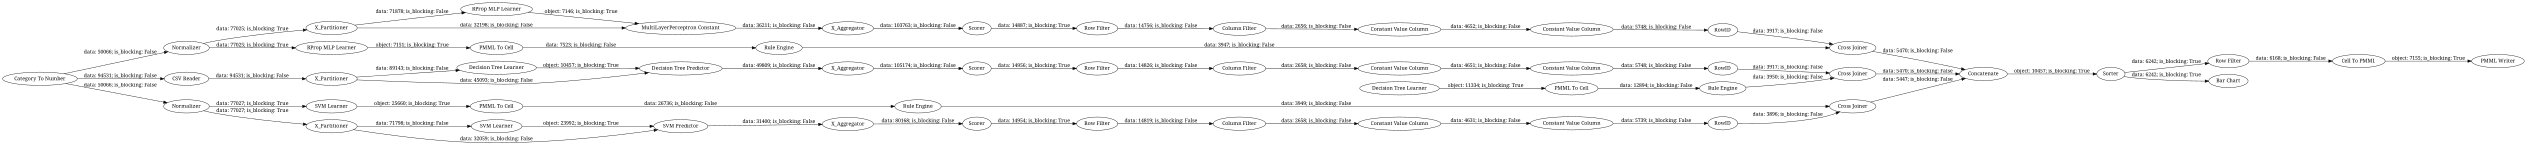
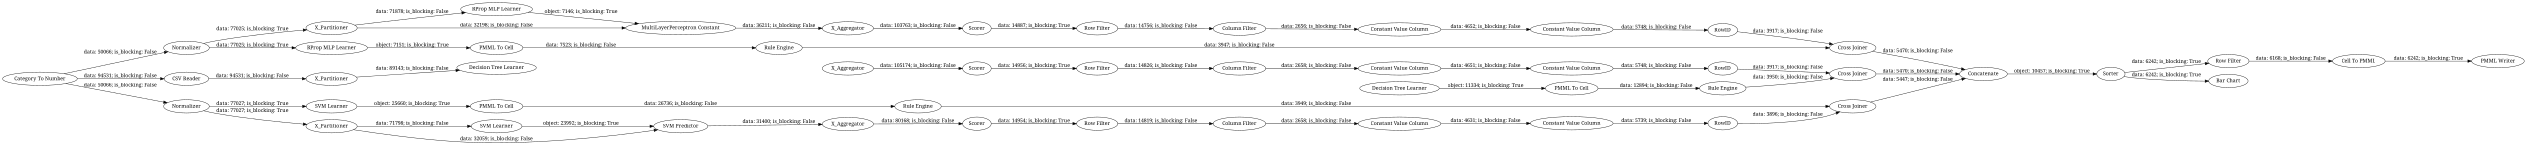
edge "Cell To PMML" -> "PMML Writer": label "object: 7155; is_blocking: True" -> "data: 6242; is_blocking: True"
node "Decision Tree Predictor": removed
